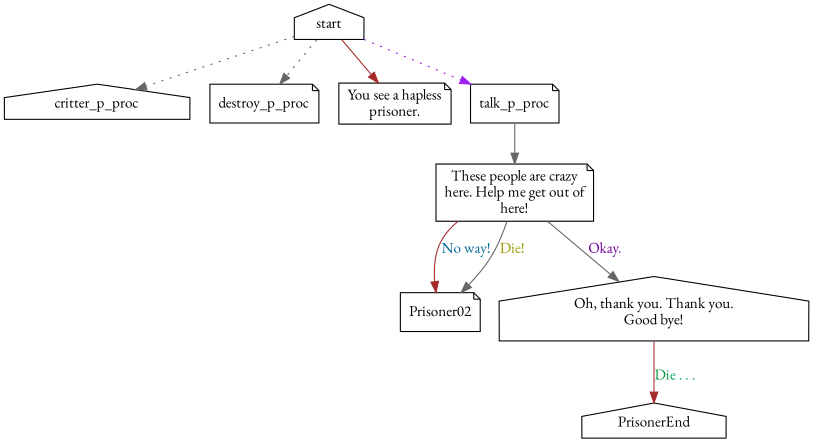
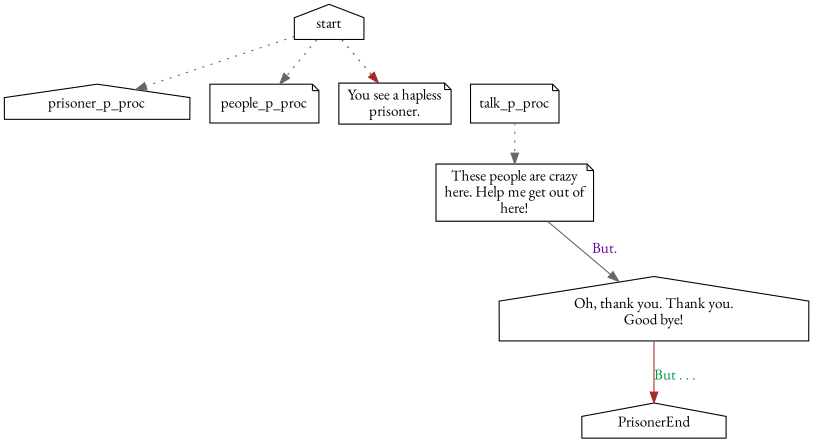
edge "start" -> "You see a hapless prisoner.": style solid -> dotted
edge "start" -> "talk_p_proc": removed
node "critter_p_proc": label "critter_p_proc" -> "prisoner_p_proc"
node "destroy_p_proc": label "destroy_p_proc" -> "people_p_proc"
edge "talk_p_proc" -> "These people are crazy here. Help me get out of here!": style solid -> dotted
edge "These people are crazy here. Help me get out of here!" -> "Oh, thank you. Thank you. Good bye!": label "Okay." -> "But."
node "Prisoner02": removed
edge "Oh, thank you. Thank you. Good bye!" -> "PrisonerEnd": label "Die . . ." -> "But . . ."
